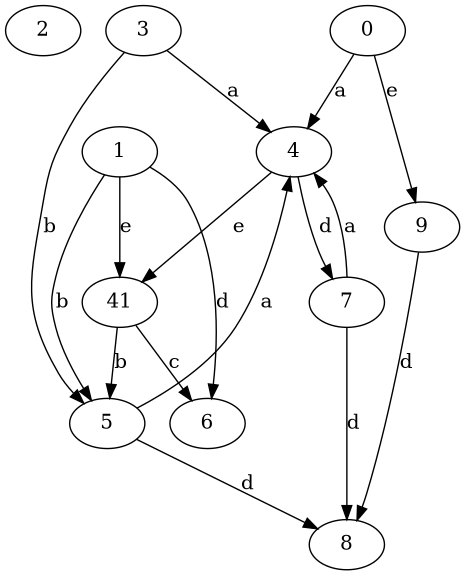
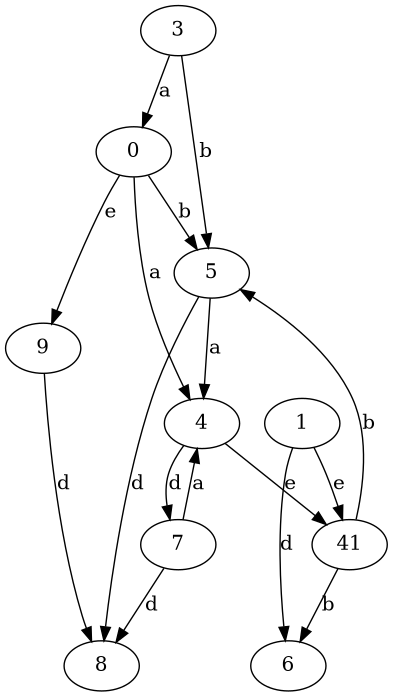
node "2": removed
edge "3" -> "4": now "3" -> "0"
edge "1" -> "5": now "0" -> "5"
edge "41" -> "6": label "c" -> "b"
